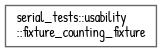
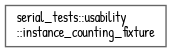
node "serial_tests::usability ::fixture_counting_fixture": label "serial_tests::usability ::fixture_counting_fixture" -> "serial_tests::usability ::instance_counting_fixture"
